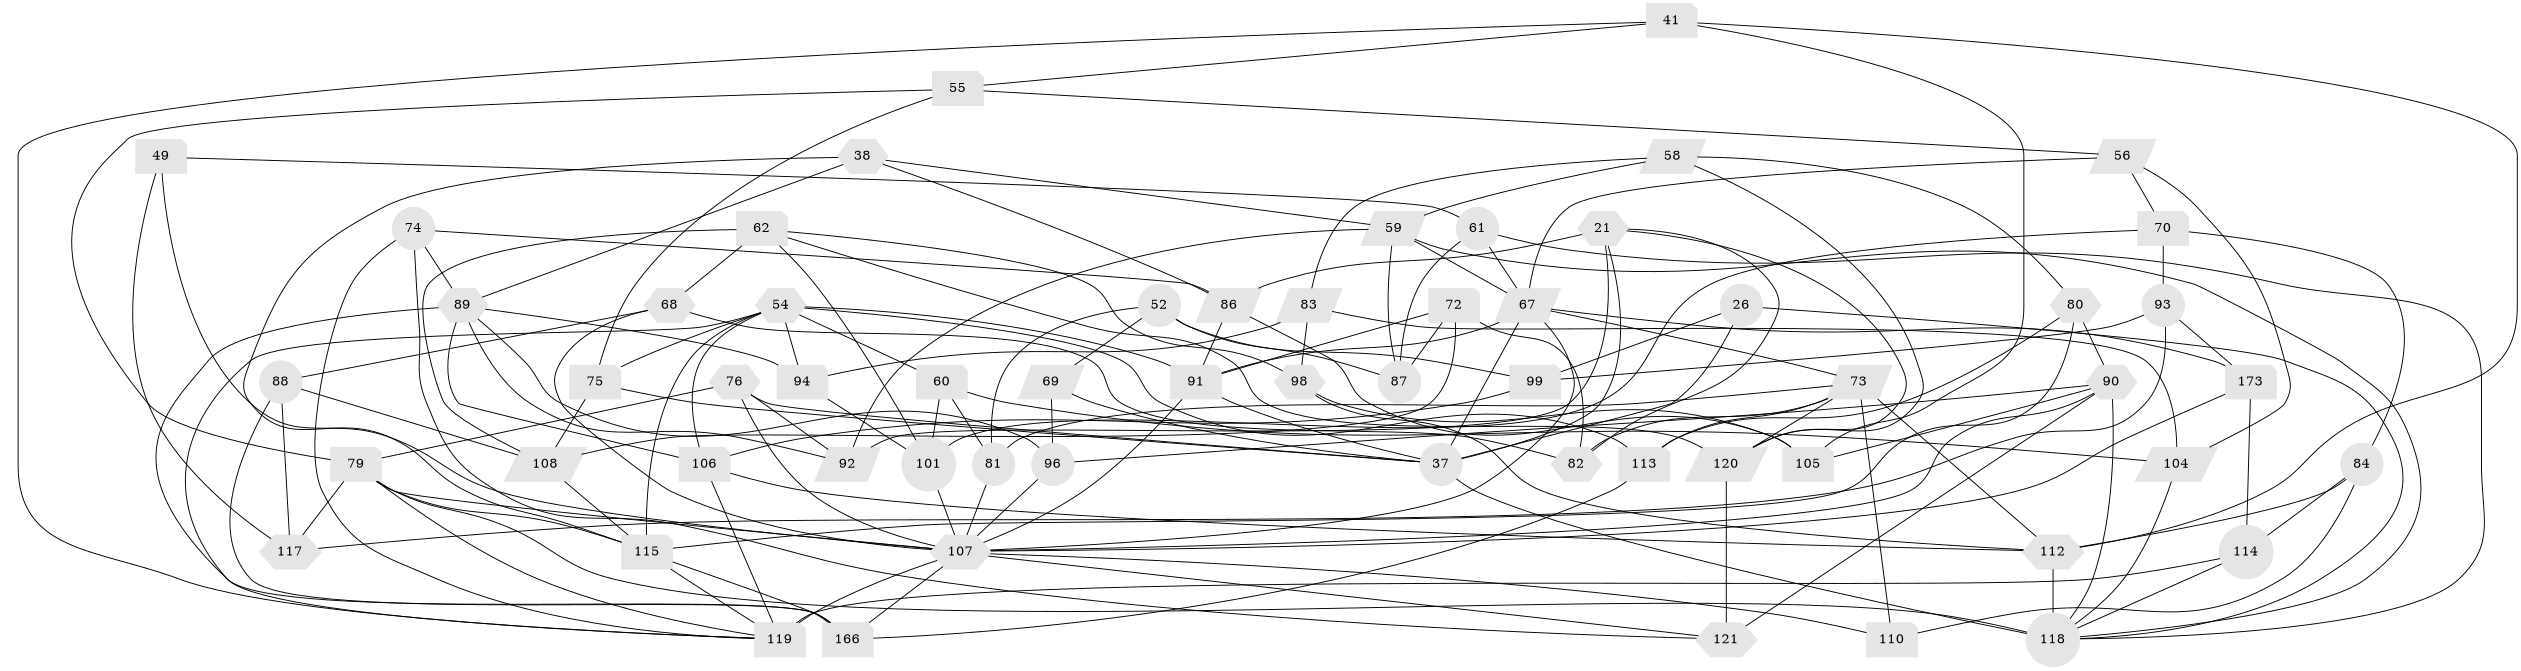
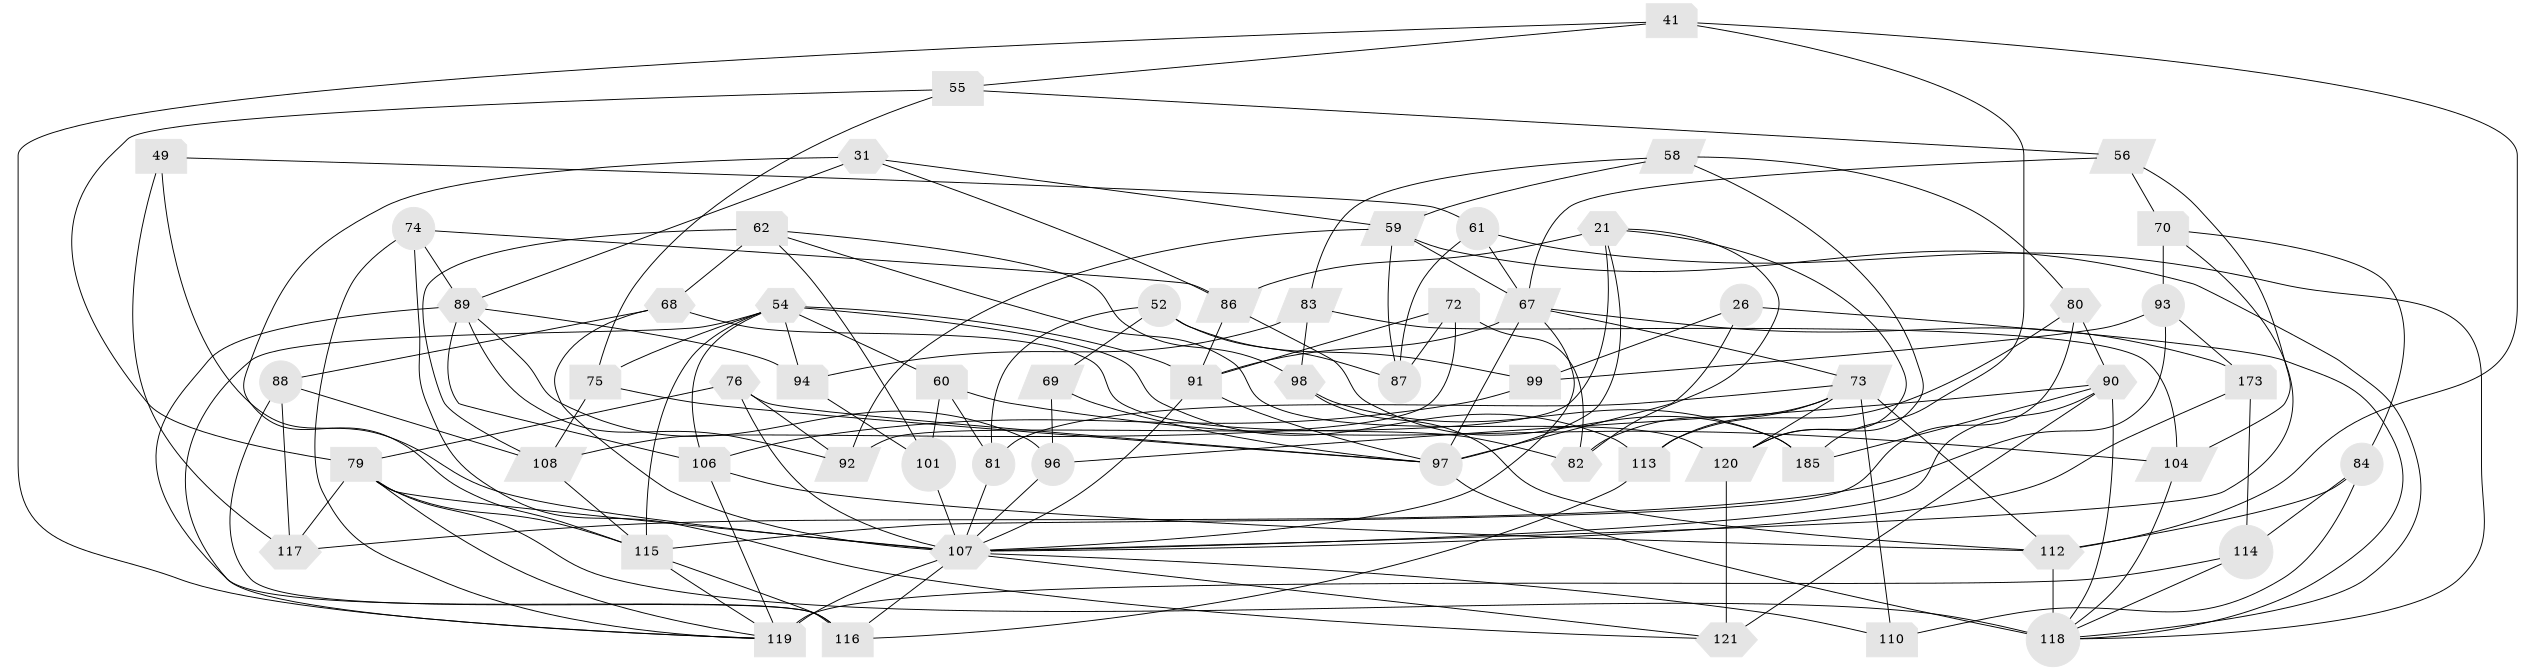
node "38": label "38" -> "31"
edge "70" -- "101": now "70" -- "107"
node "37": label "37" -> "97"
node "105": label "105" -> "185"
node "166": label "166" -> "116"
